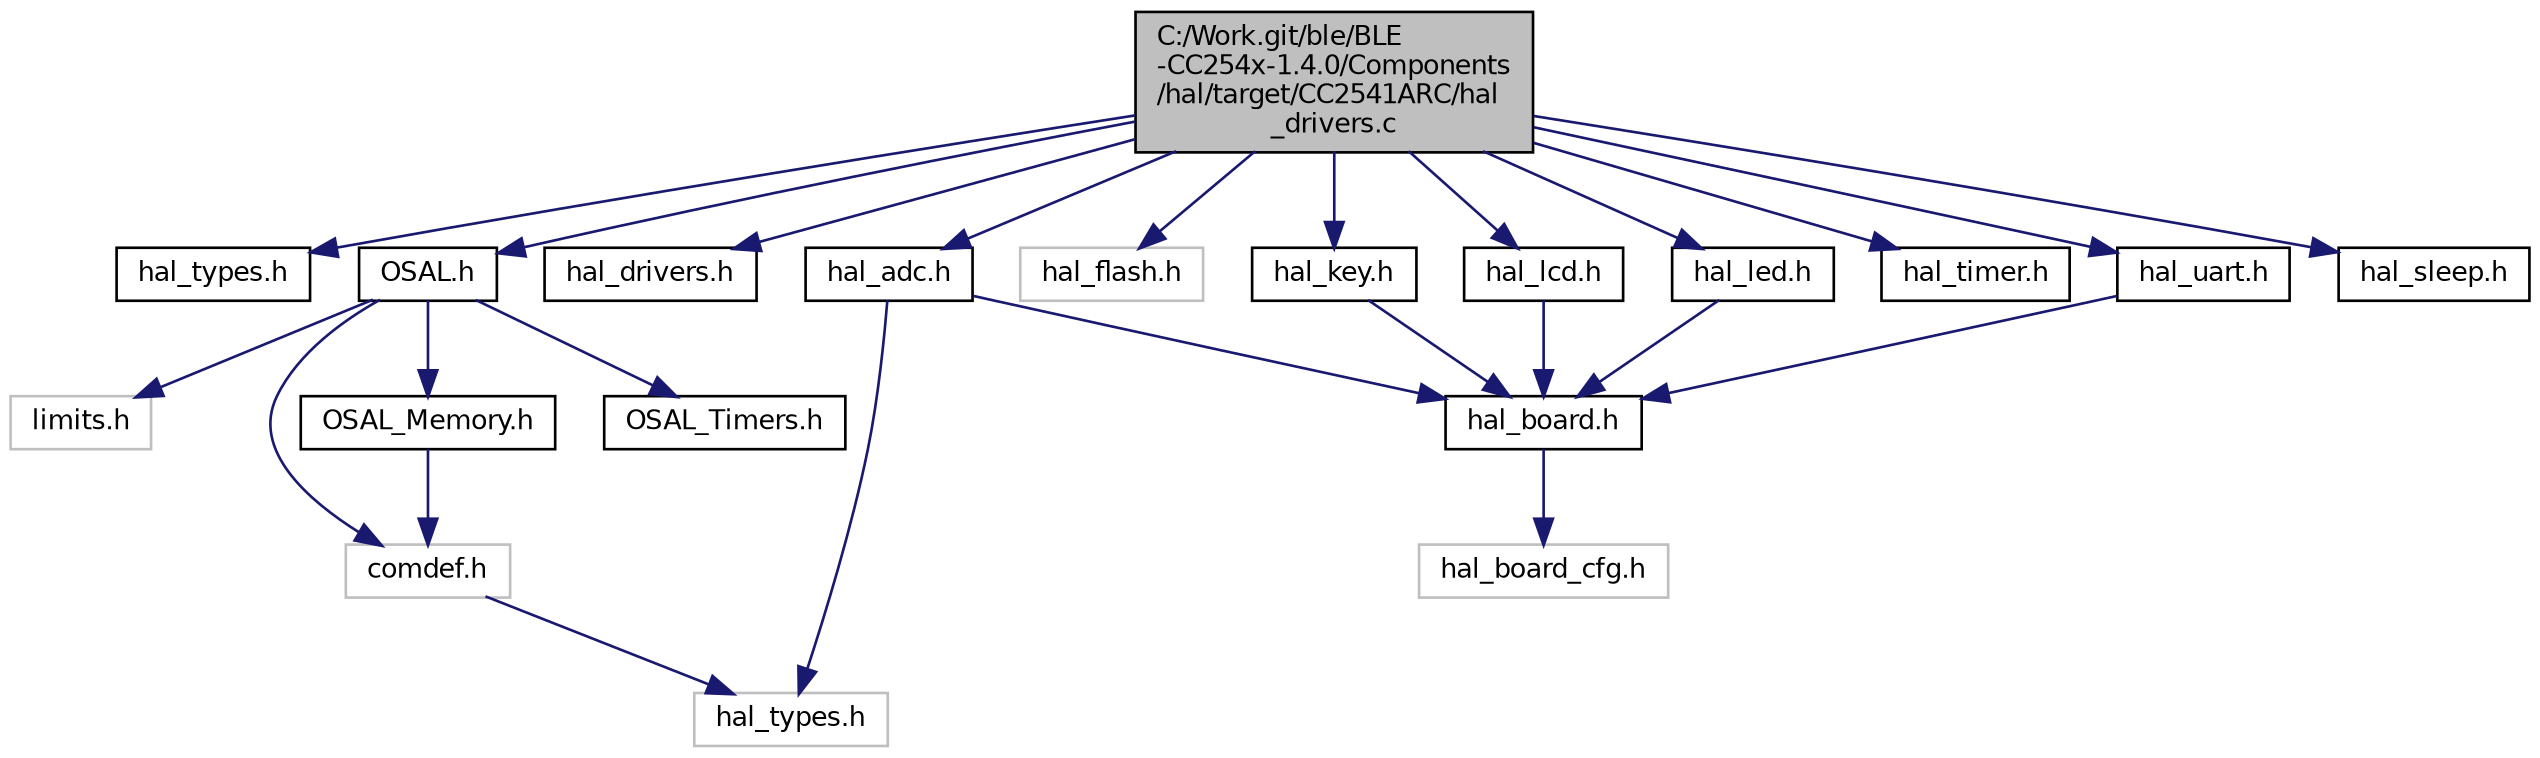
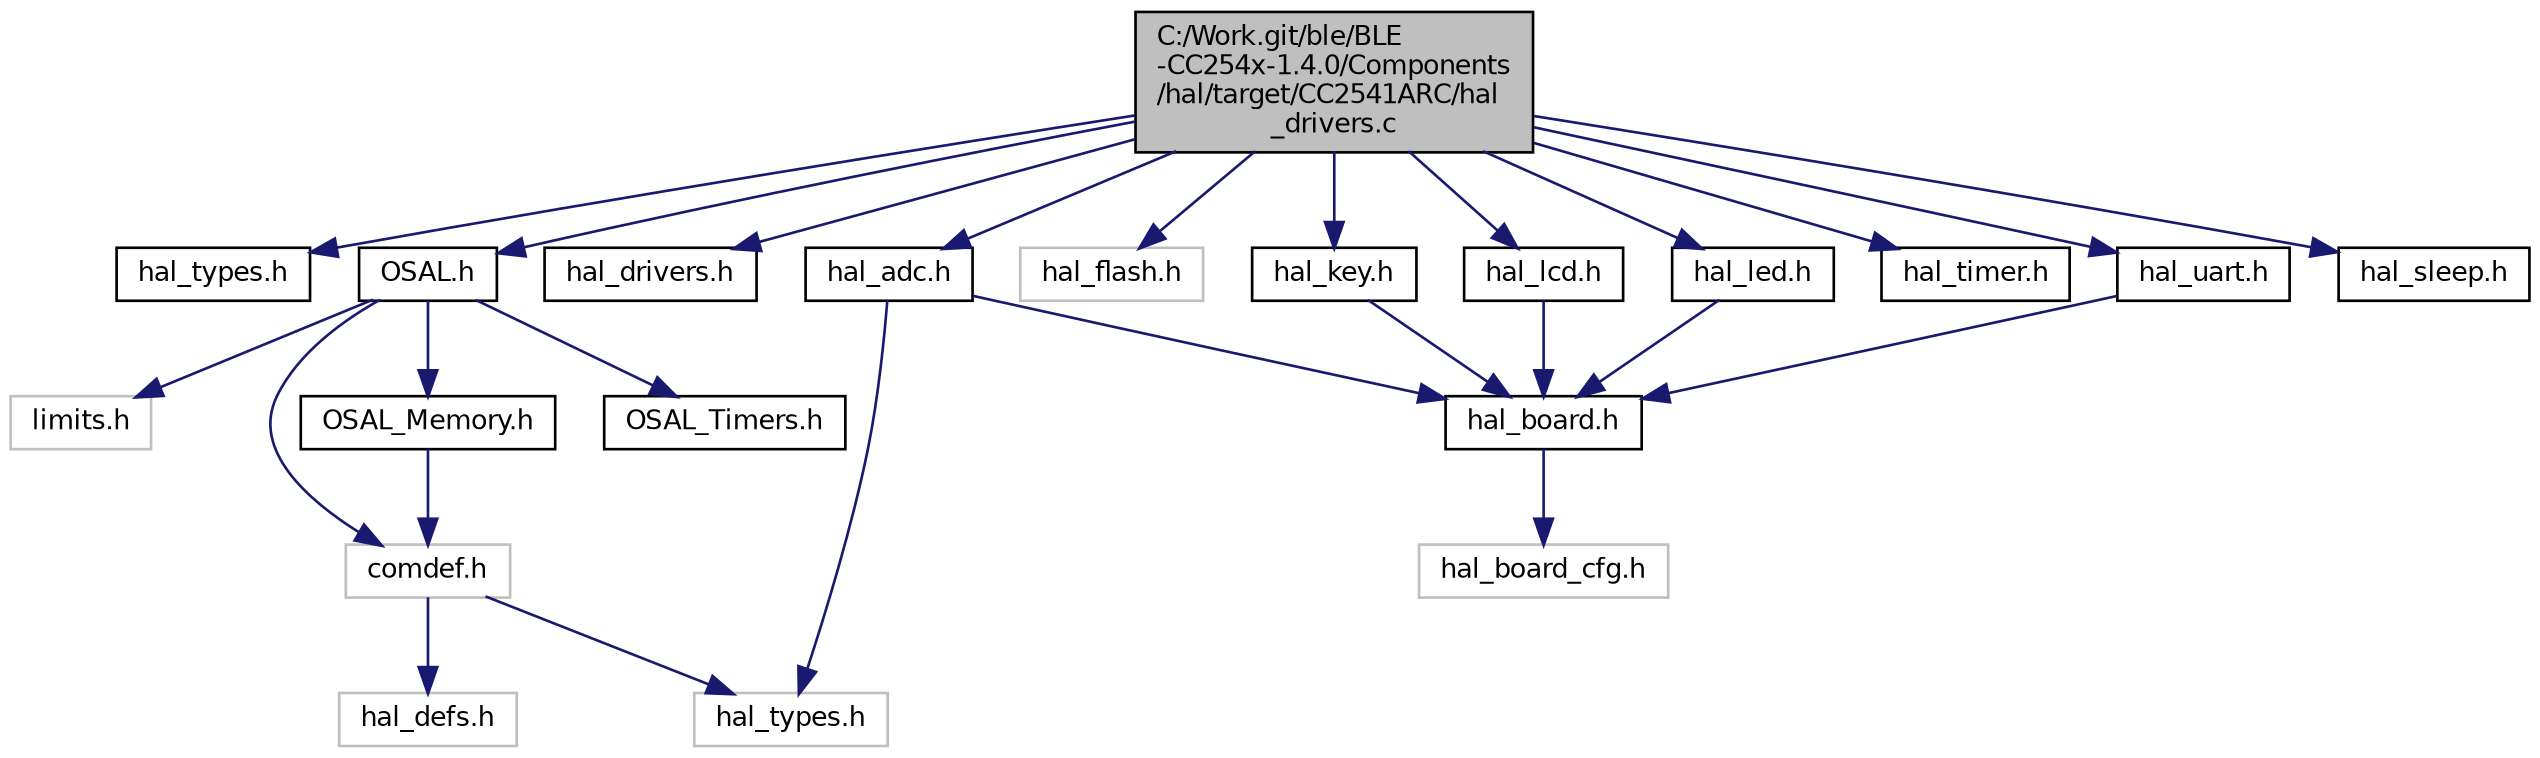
node "hal_defs.h": added
